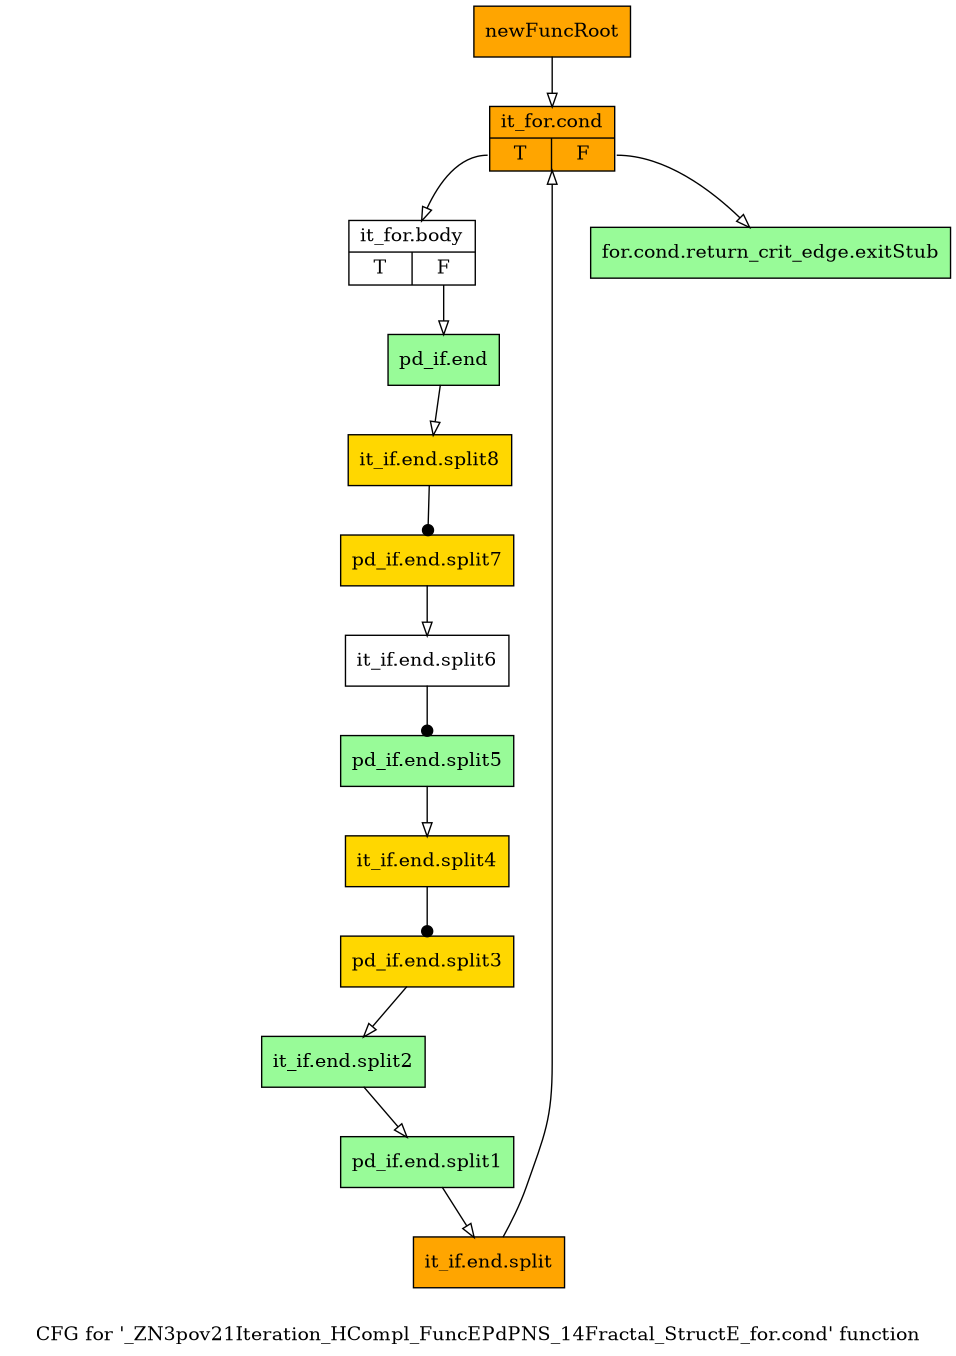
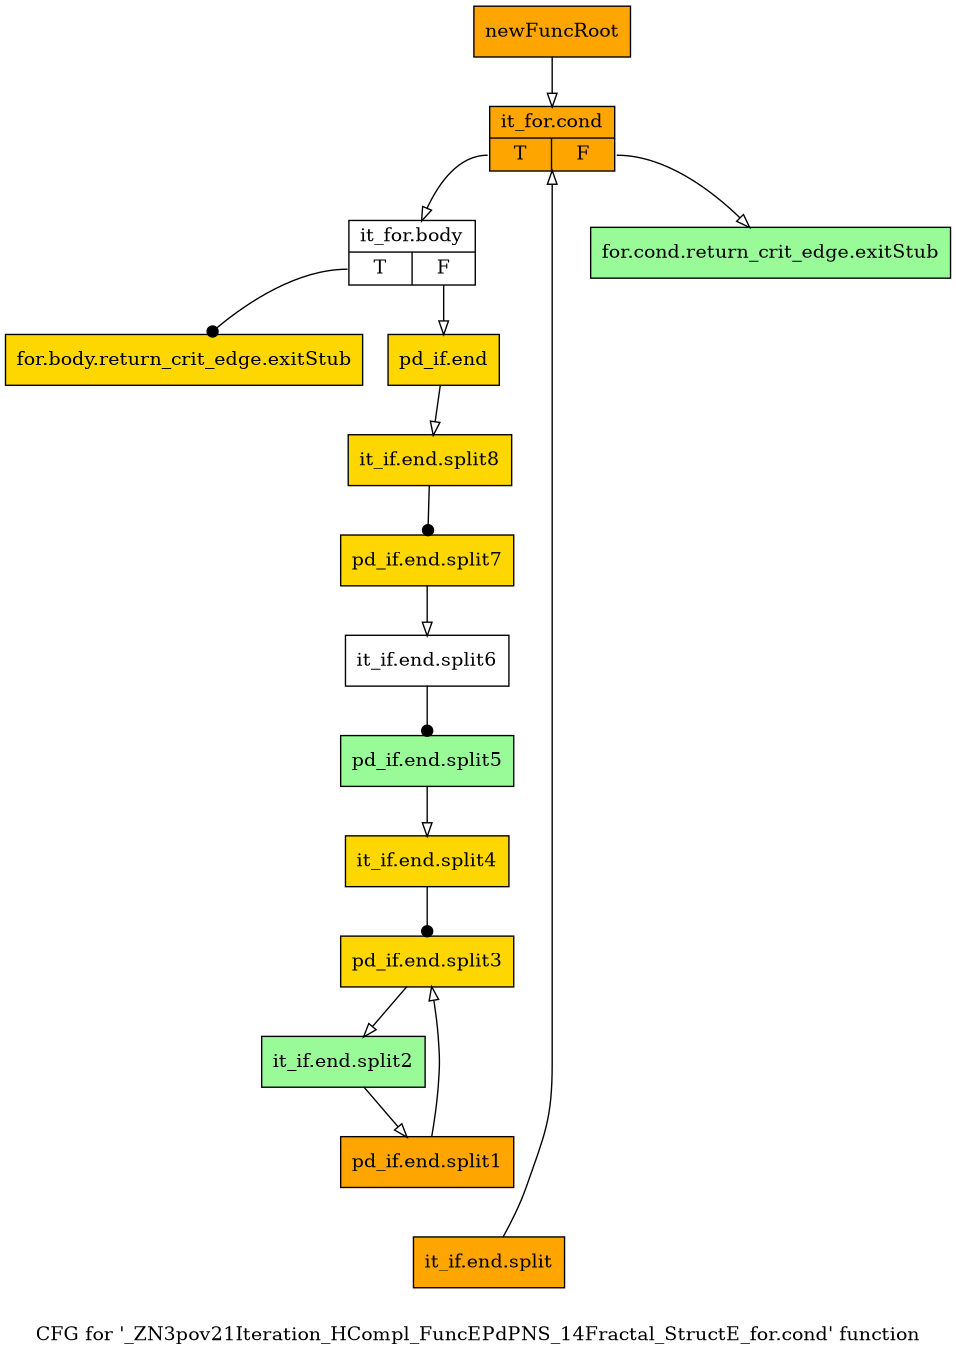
node "for.body.return_crit_edge.exitStub": added
node "pd_if.end": fillcolor palegreen -> gold
node "pd_if.end.split1": fillcolor palegreen -> orange
edge "pd_if.end.split1" -> "it_if.end.split": now "pd_if.end.split1" -> "pd_if.end.split3"
